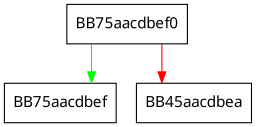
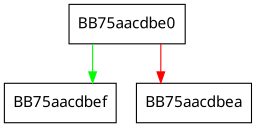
node "BB75aacdbef0": label "BB75aacdbef0" -> "BB75aacdbe0"
node "BB45aacdbea": label "BB45aacdbea" -> "BB75aacdbea"
